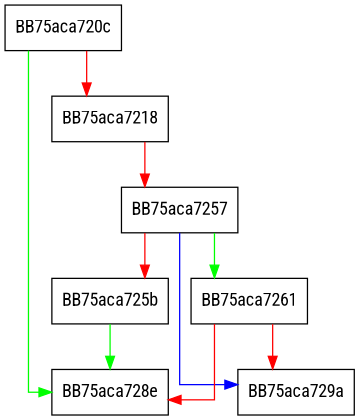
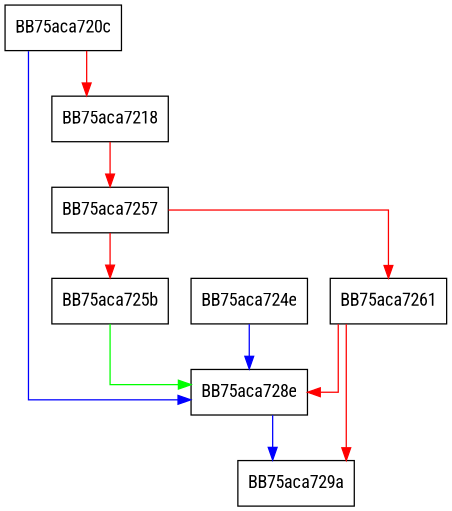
edge "BB75aca720c" -> "BB75aca728e": color green -> blue
edge "BB75aca7257" -> "BB75aca7261": color green -> red
node "BB75aca724e": added
edge "BB75aca7257" -> "BB75aca729a": now "BB75aca728e" -> "BB75aca729a"
